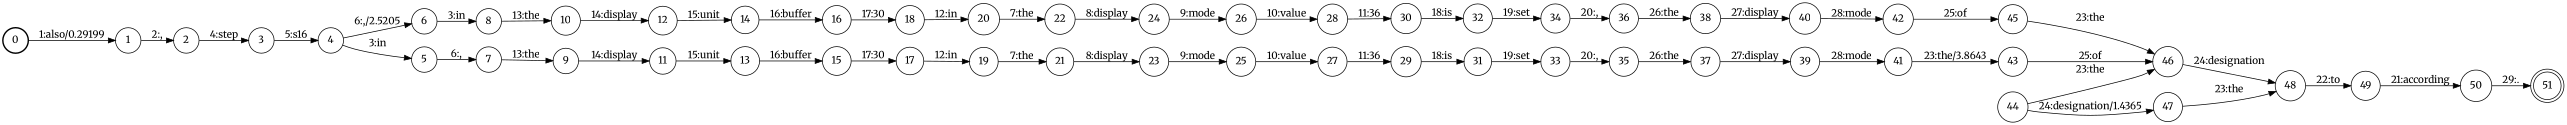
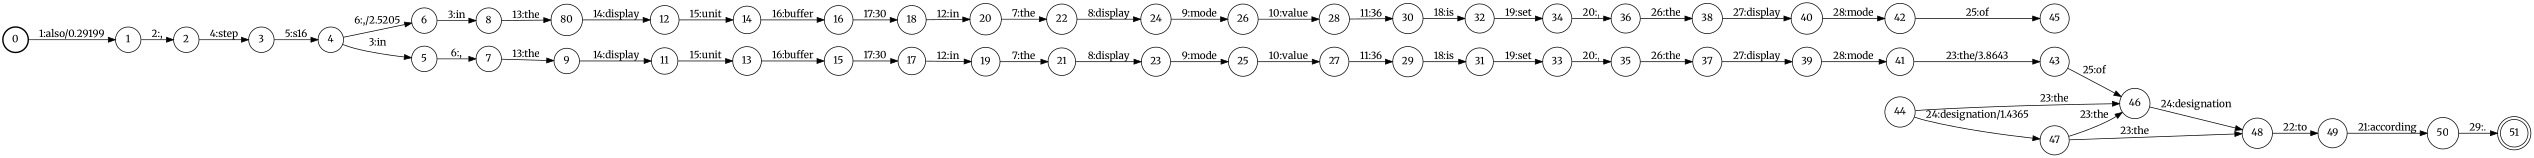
node "10": label "10" -> "80"
edge "45" -> "46": now "47" -> "46"
